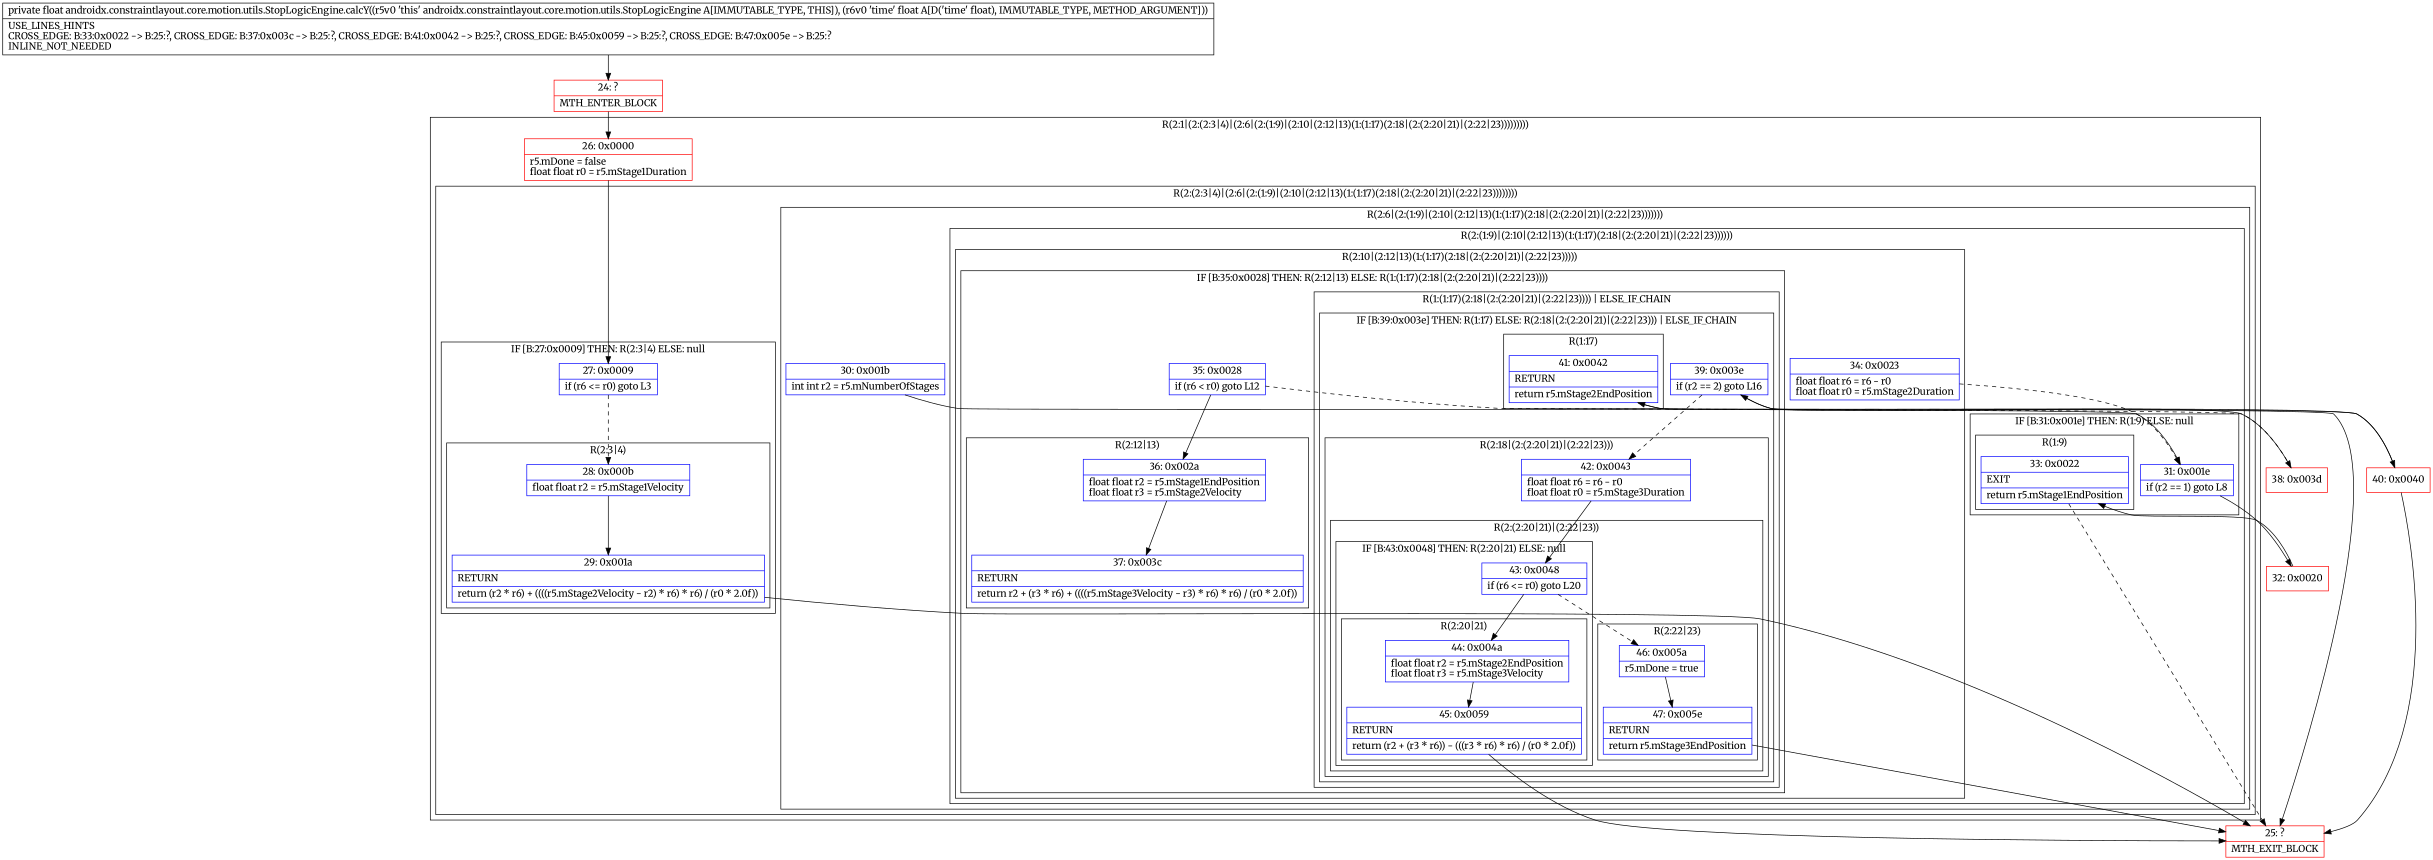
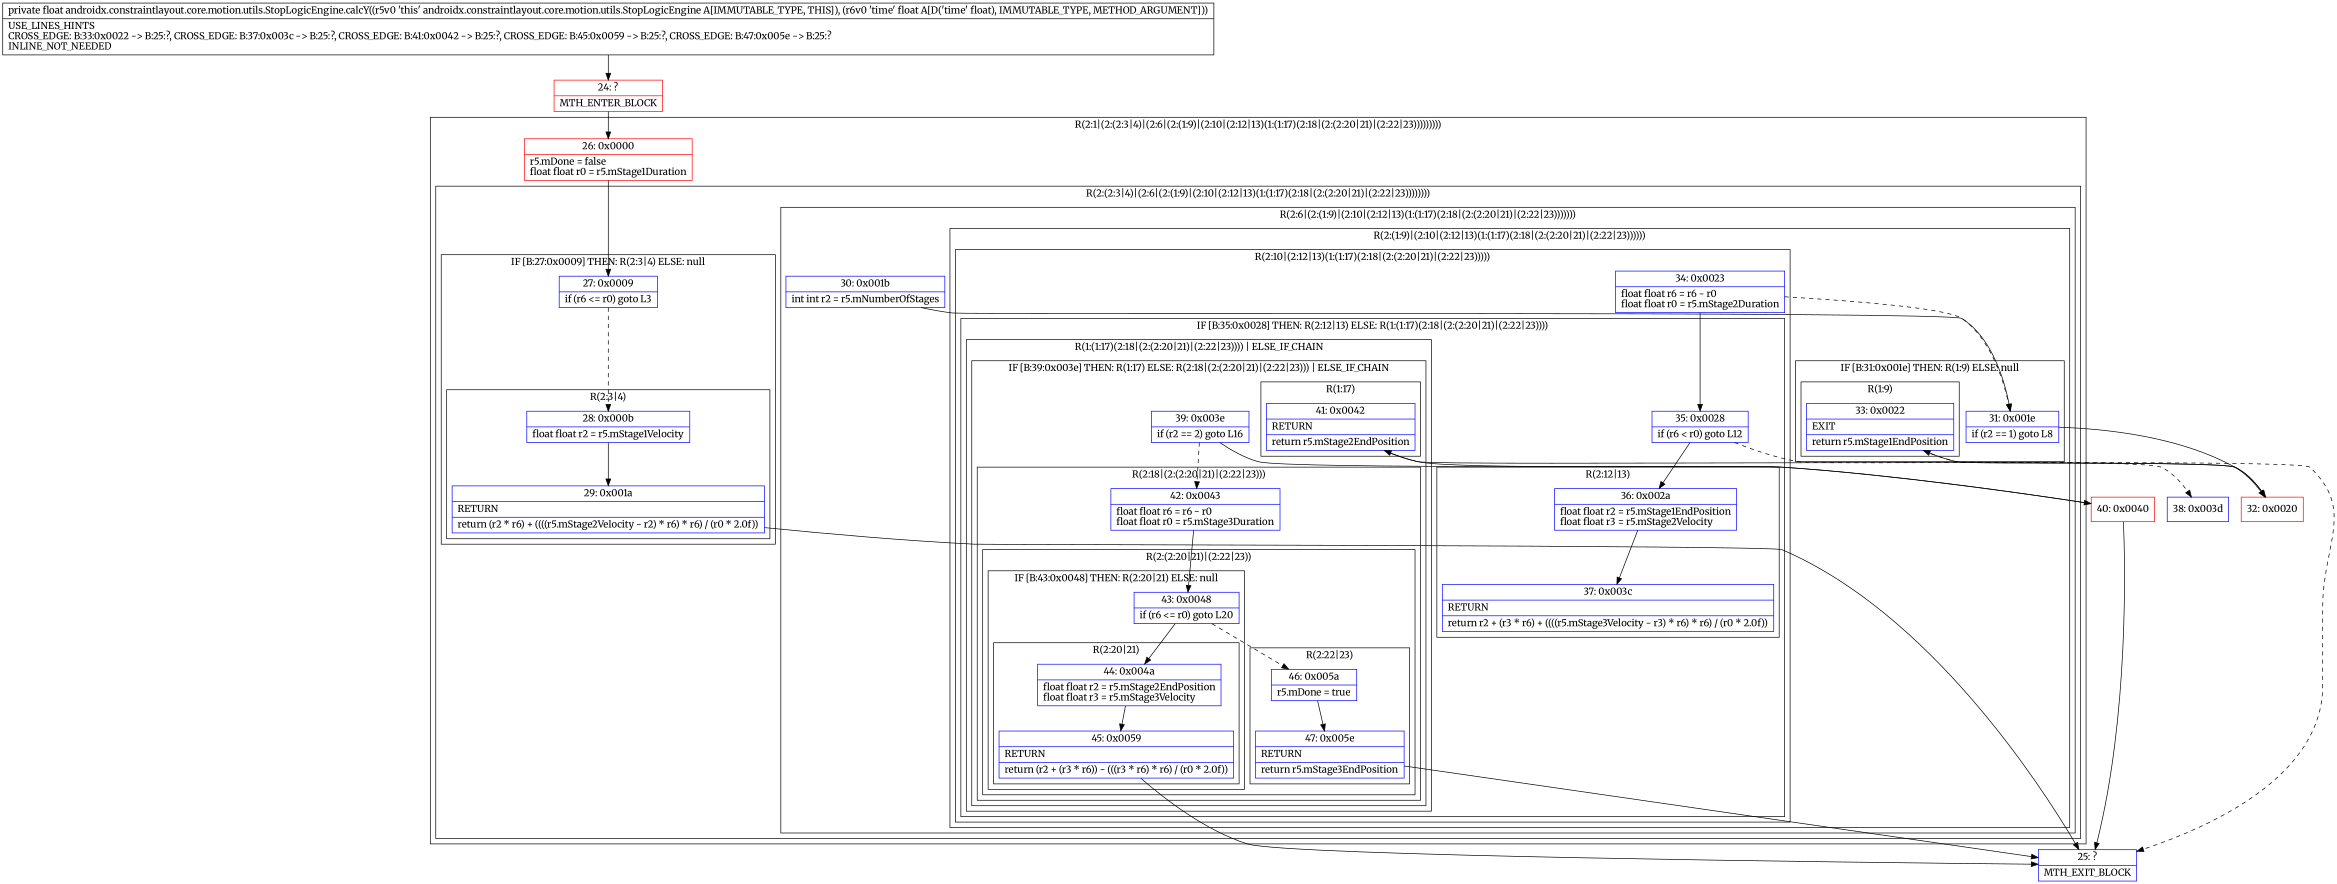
edge "34: 0x0023" -> "35: 0x0028": added
edge "38: 0x003d" -> "39: 0x003e": removed
edge "41: 0x0042" -> "25: ?": now "41: 0x0042" -> "32: 0x0020"
node "38: 0x003d": color red -> blue
node "25: ?": color red -> blue
